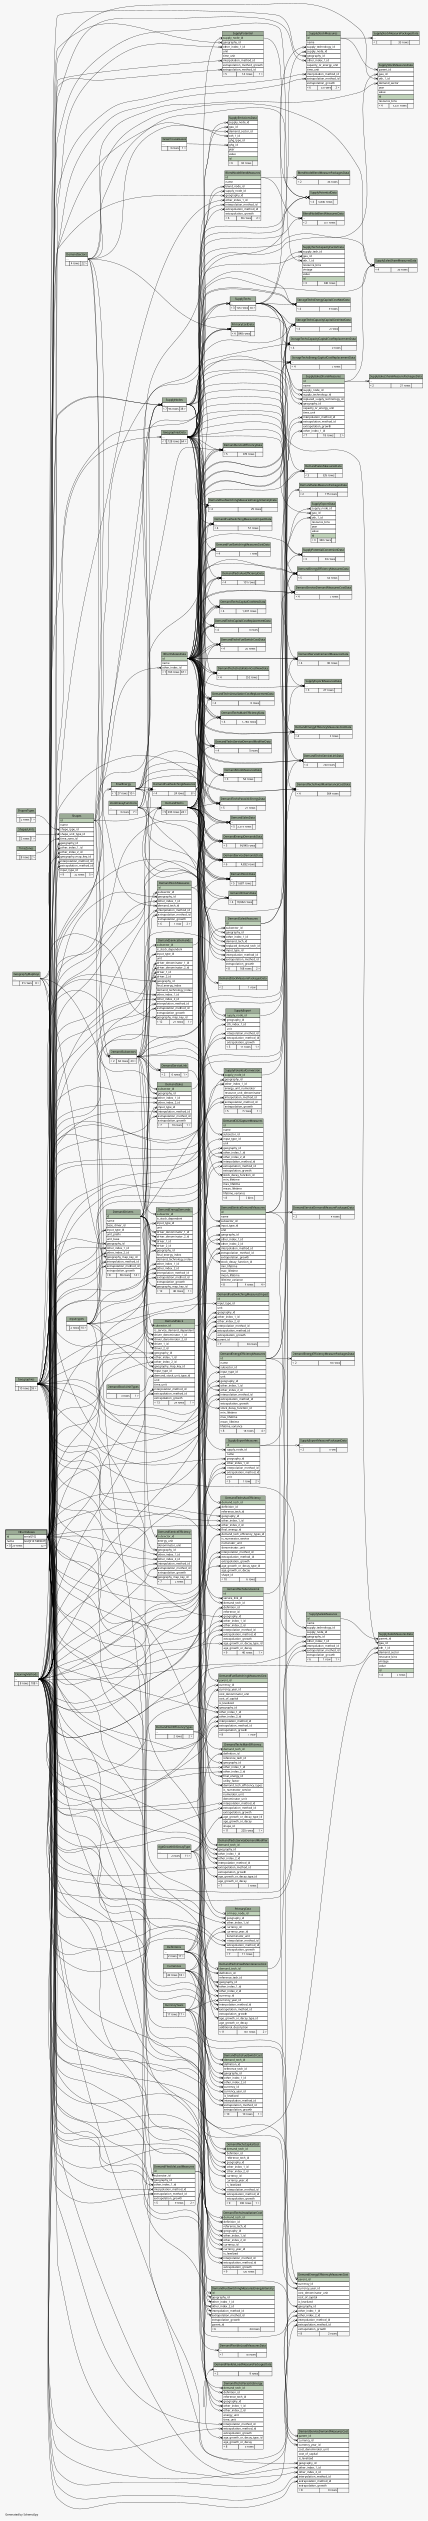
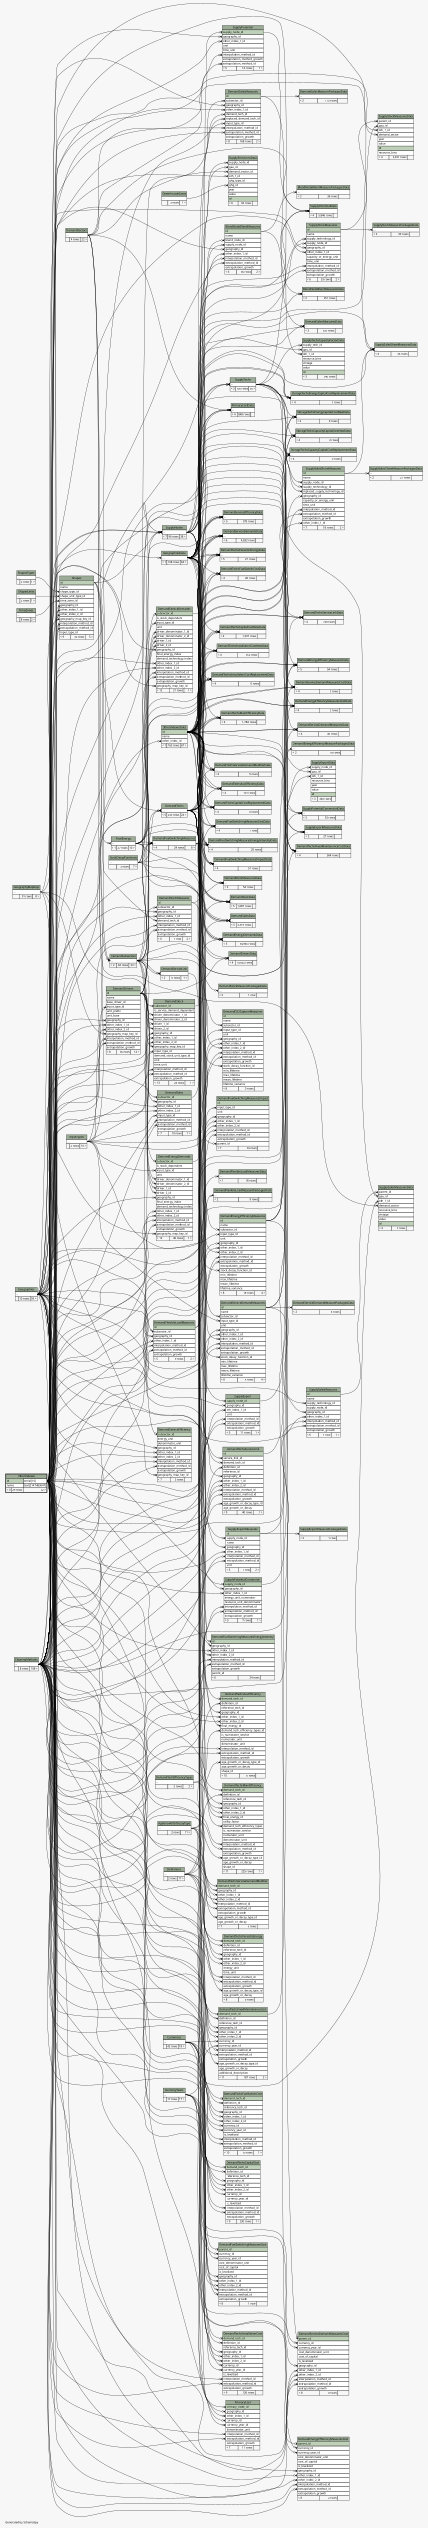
node "DemandCO2CaptureMeasures": text "0 bins" -> "0 rows"
node "DemandStockUnitTypes": removed
